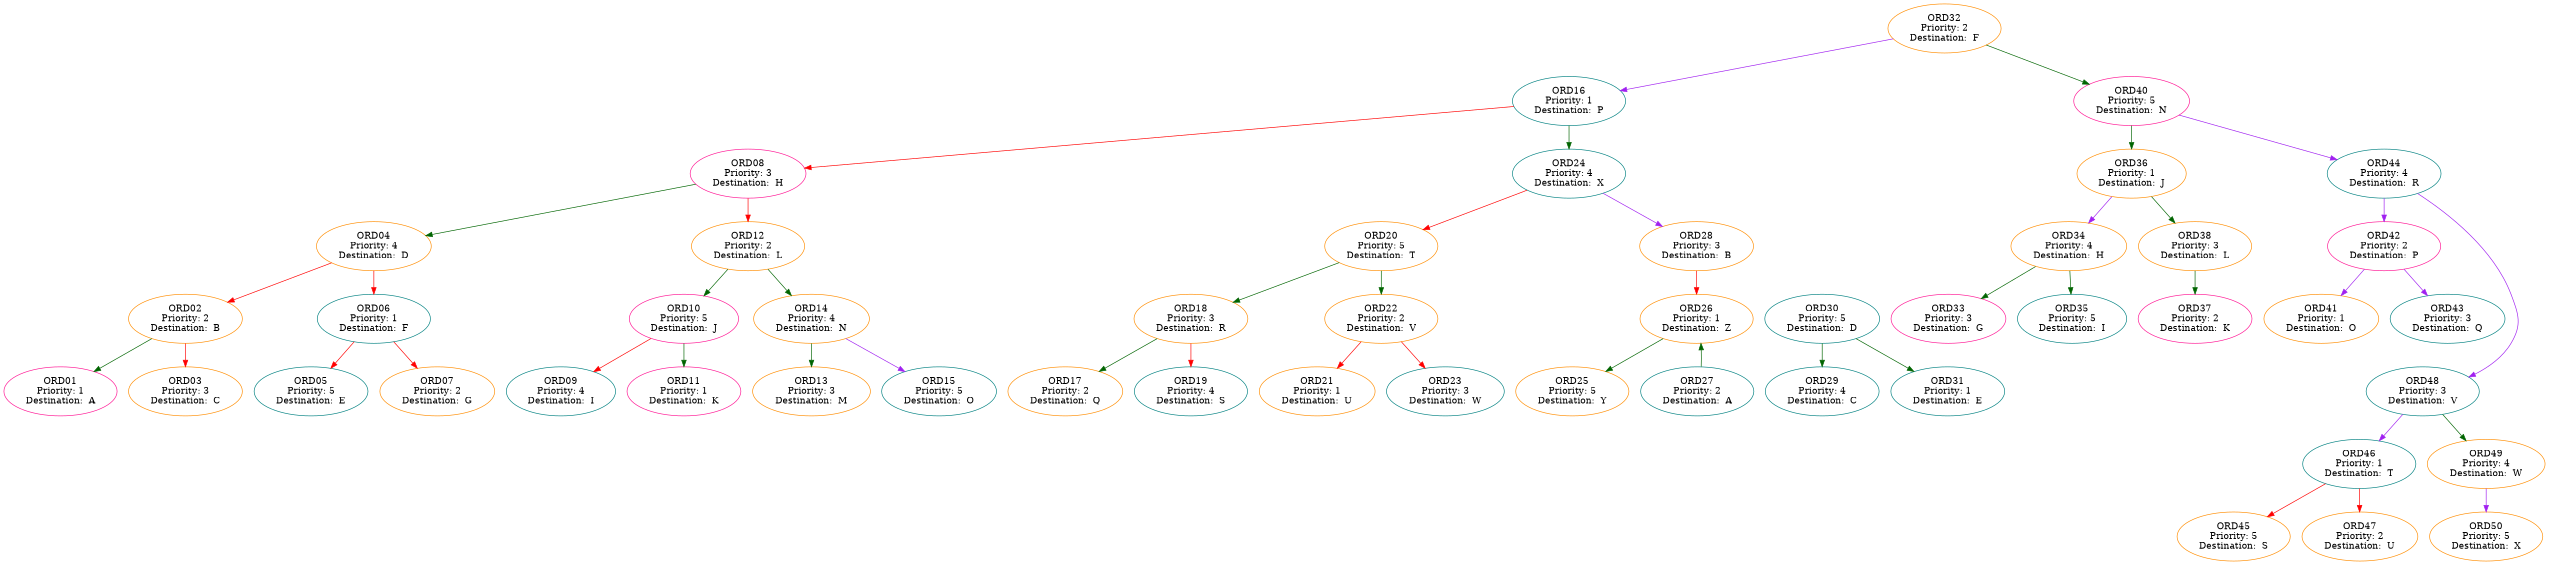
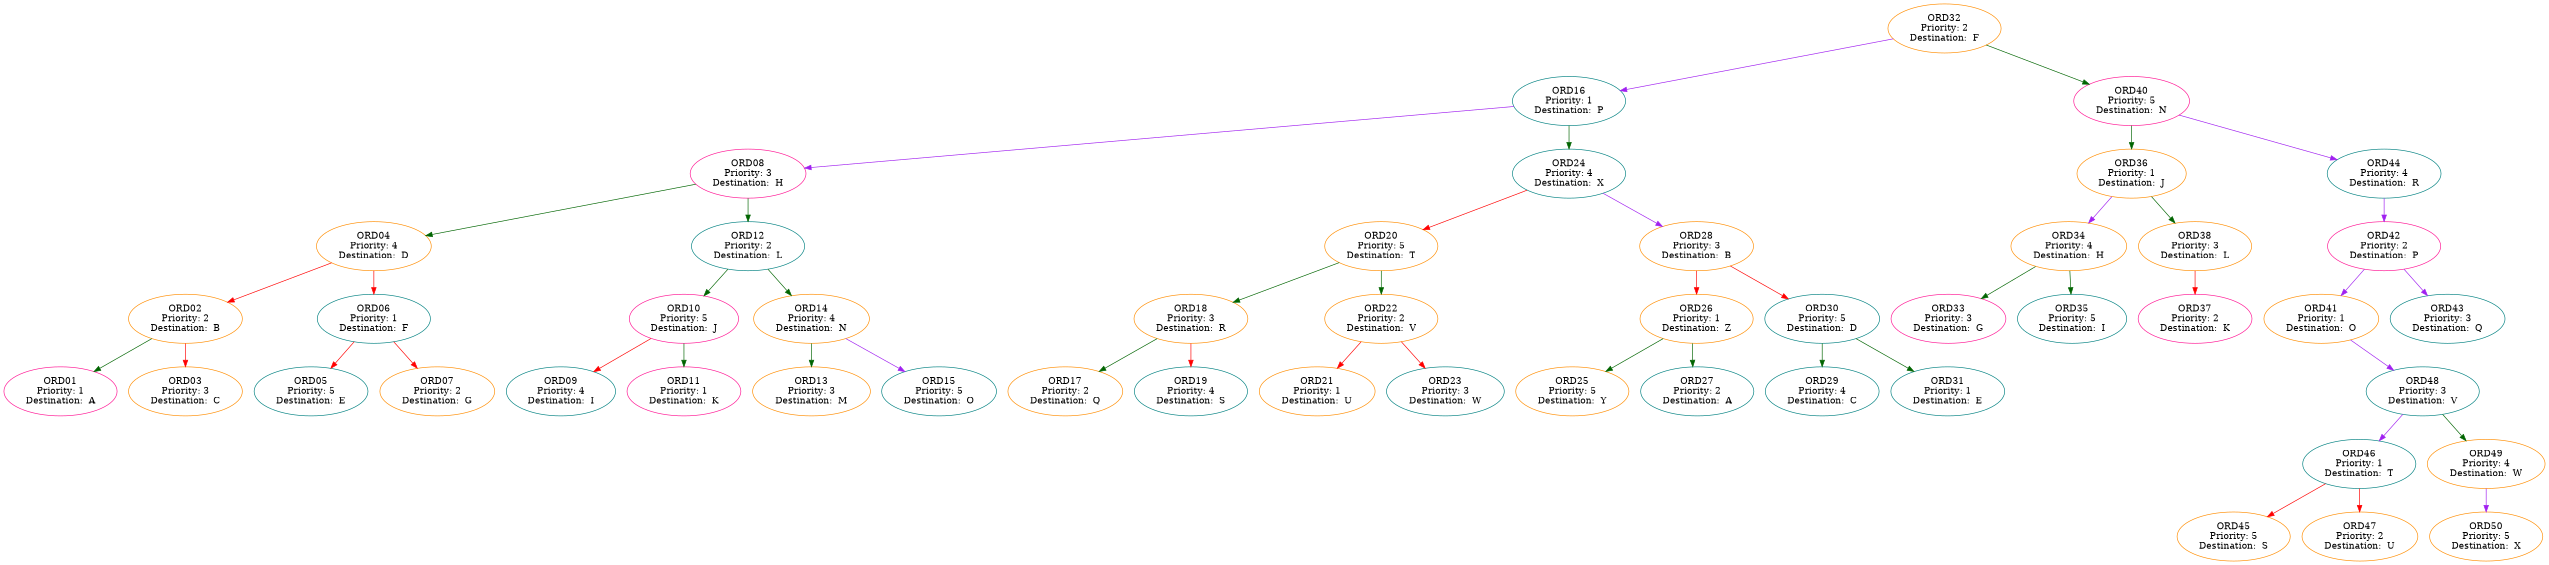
edge "ORD16 Priority: 1 Destination:  P" -> "ORD08 Priority: 3 Destination:  H": color red -> purple
edge "ORD08 Priority: 3 Destination:  H" -> "ORD12 Priority: 2 Destination:  L": color red -> darkgreen
node "ORD12 Priority: 2 Destination:  L": color darkorange -> teal
edge "ORD44 Priority: 4 Destination:  R" -> "ORD48 Priority: 3 Destination:  V": now "ORD41 Priority: 1 Destination:  O" -> "ORD48 Priority: 3 Destination:  V"
edge "ORD38 Priority: 3 Destination:  L" -> "ORD37 Priority: 2 Destination:  K": color darkgreen -> red
edge "ORD28 Priority: 3 Destination:  B" -> "ORD30 Priority: 5 Destination:  D": added
edge "ORD27 Priority: 2 Destination:  A" -> "ORD26 Priority: 1 Destination:  Z": reversed
